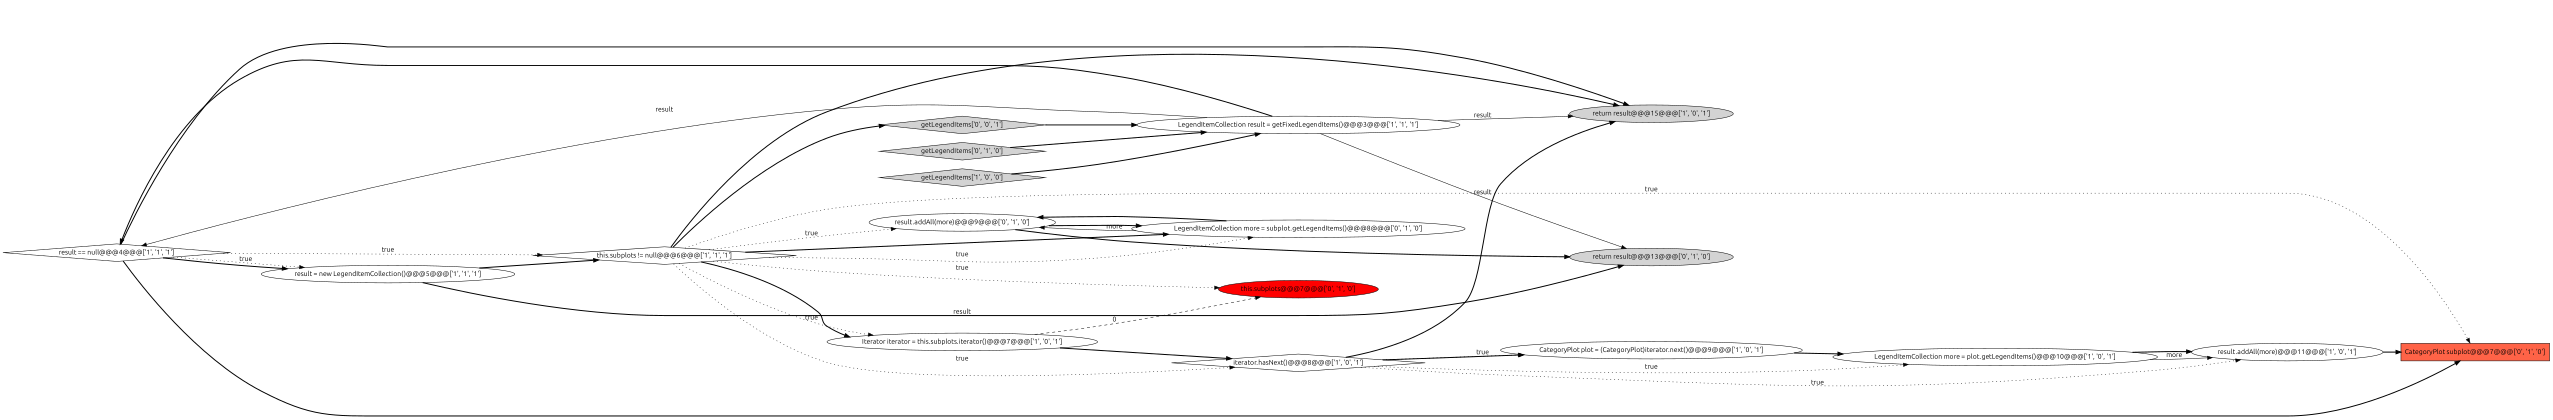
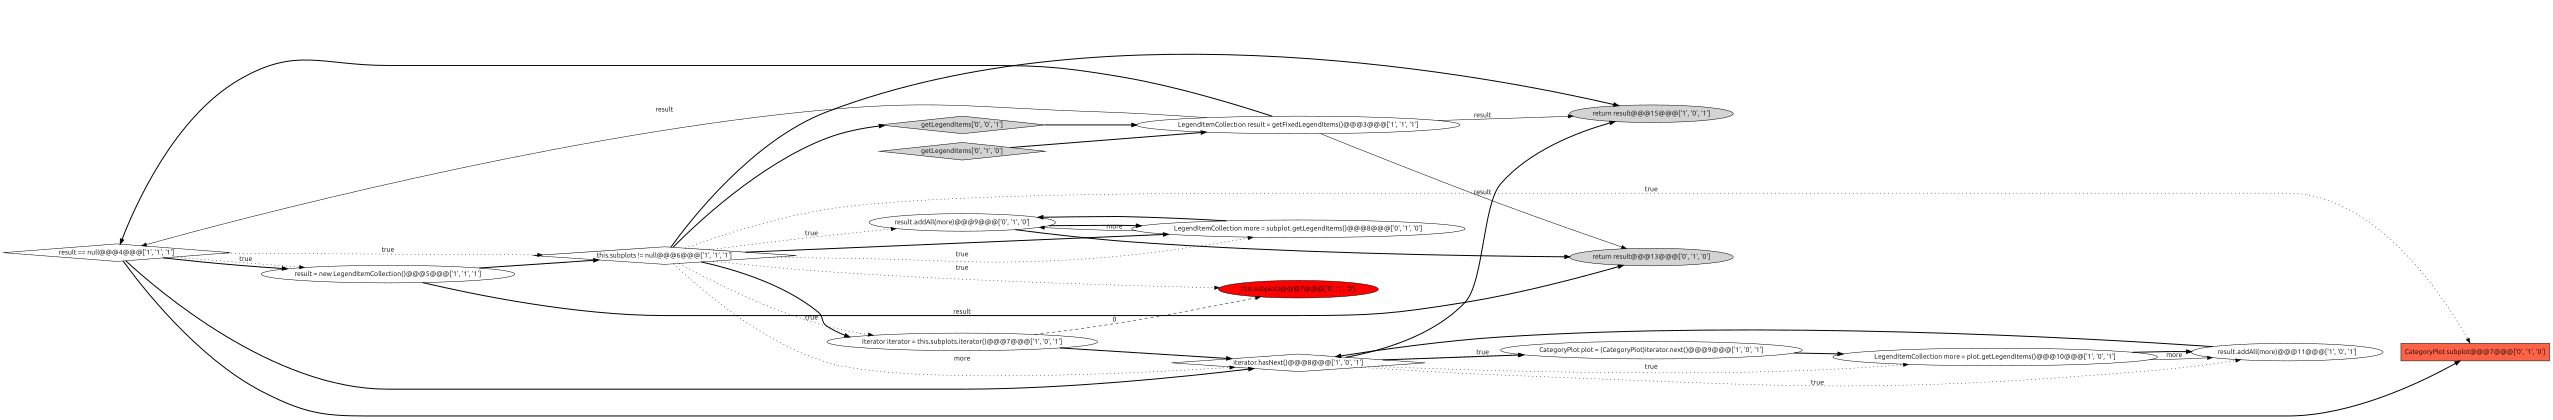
edge "result == null@@@4@@@['1', '1', '1']" -> "return result@@@15@@@['1', '0', '1']": now "result == null@@@4@@@['1', '1', '1']" -> "iterator.hasNext()@@@8@@@['1', '0', '1']"
node "getLegendItems['1', '0', '0']": removed
edge "result.addAll(more)@@@11@@@['1', '0', '1']" -> "CategoryPlot subplot@@@7@@@['0', '1', '0']": now "result.addAll(more)@@@11@@@['1', '0', '1']" -> "iterator.hasNext()@@@8@@@['1', '0', '1']"
edge "this.subplots != null@@@6@@@['1', '1', '1']" -> "iterator.hasNext()@@@8@@@['1', '0', '1']": label "true" -> "more"
